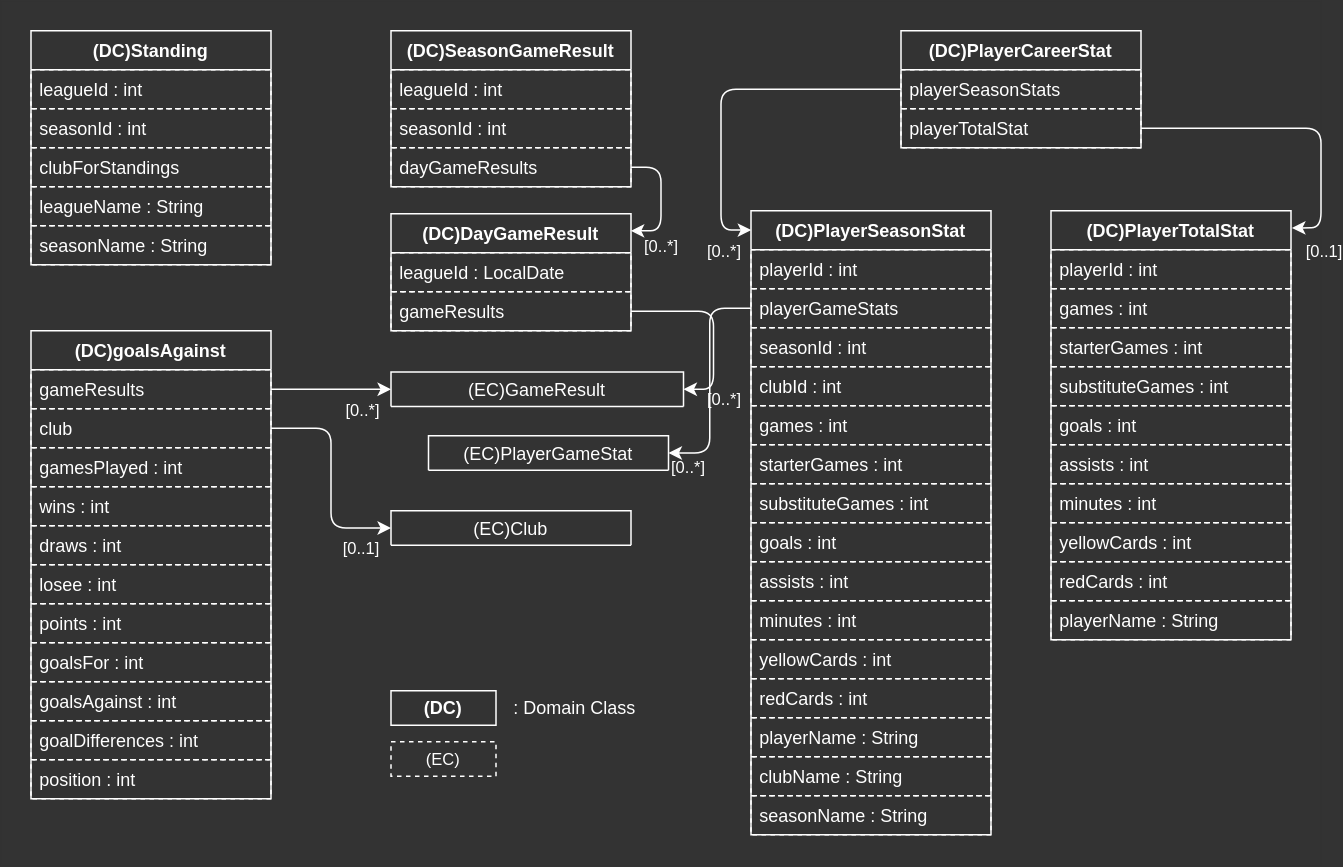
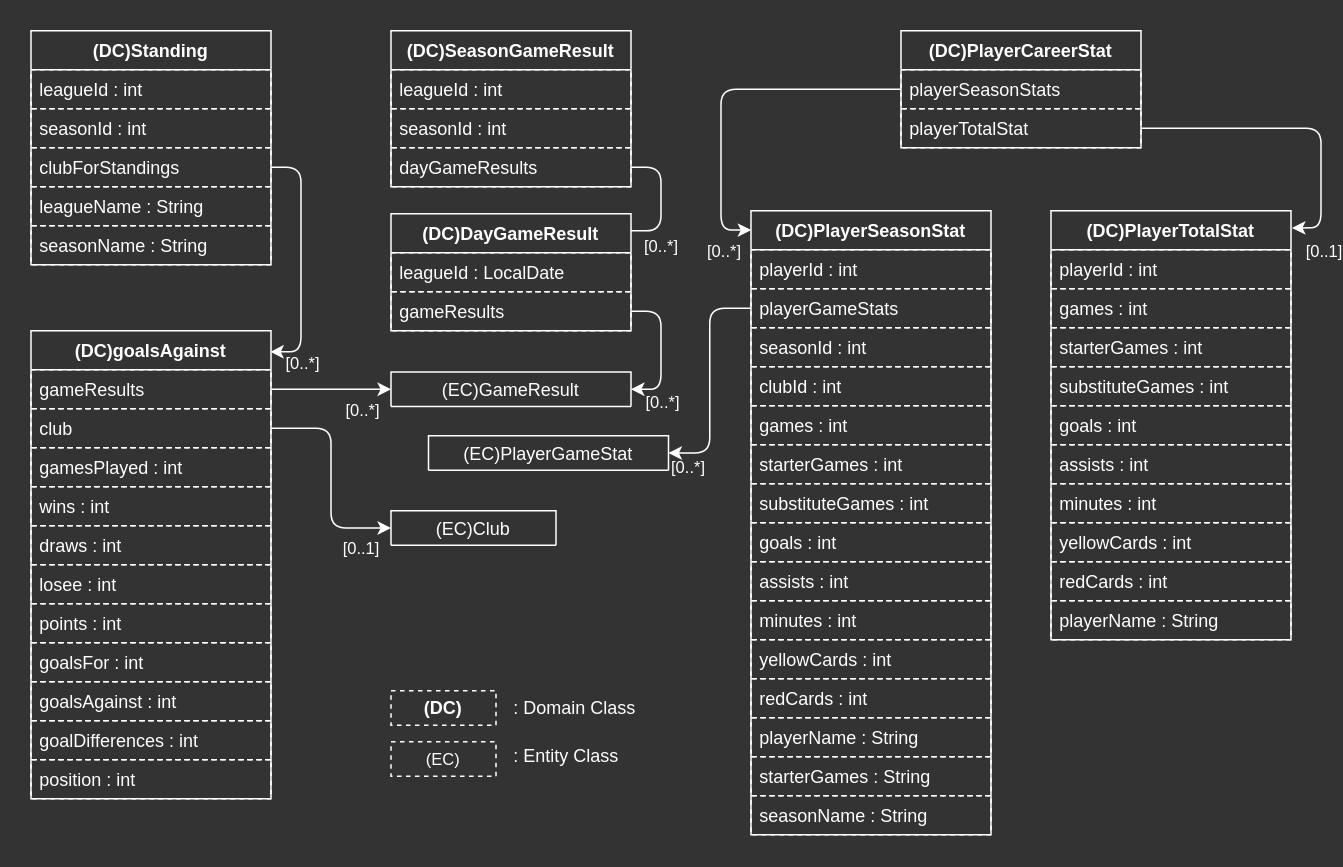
edge "dayGameResults" -> "(DC)DayGameResult": arrowhead classic -> none
edge "clubForStandings" -> "(DC)goalsAgainst": added, label "[0..*]"
node "(EC)GameResult": size 293x35 -> 240x35
node "(EC)Club": size 240x35 -> 165x35
node "(DC)": style solid -> dashed
node ": Entity Class": added
node "clubName : String": label "clubName : String" -> "starterGames : String"
